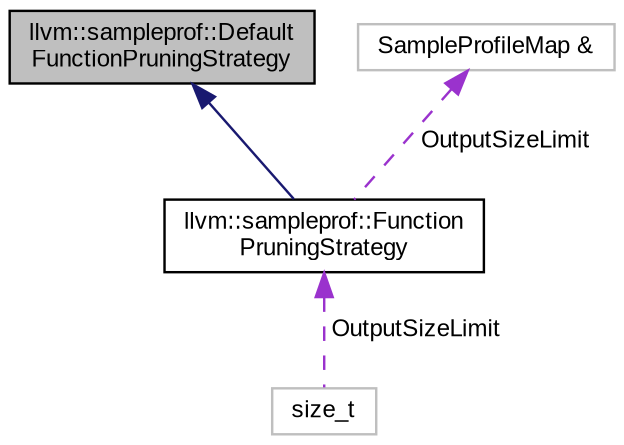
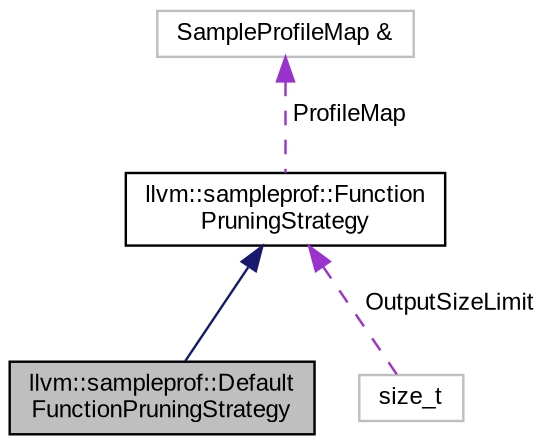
edge "llvm::sampleprof::Function PruningStrategy" -> "SampleProfileMap &": label " OutputSizeLimit" -> " ProfileMap"
edge "llvm::sampleprof::Function PruningStrategy" -> "llvm::sampleprof::Default FunctionPruningStrategy": reversed
